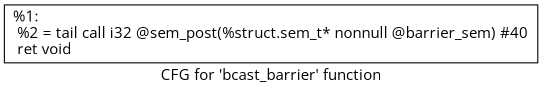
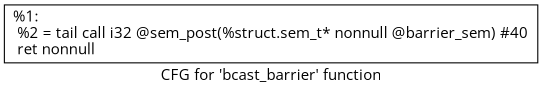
node "%1:": text "ret void" -> "ret nonnull"
